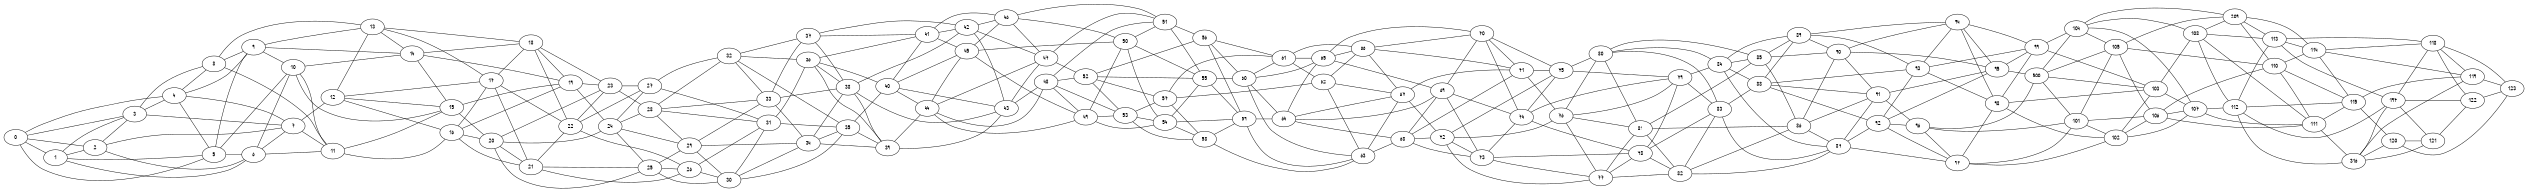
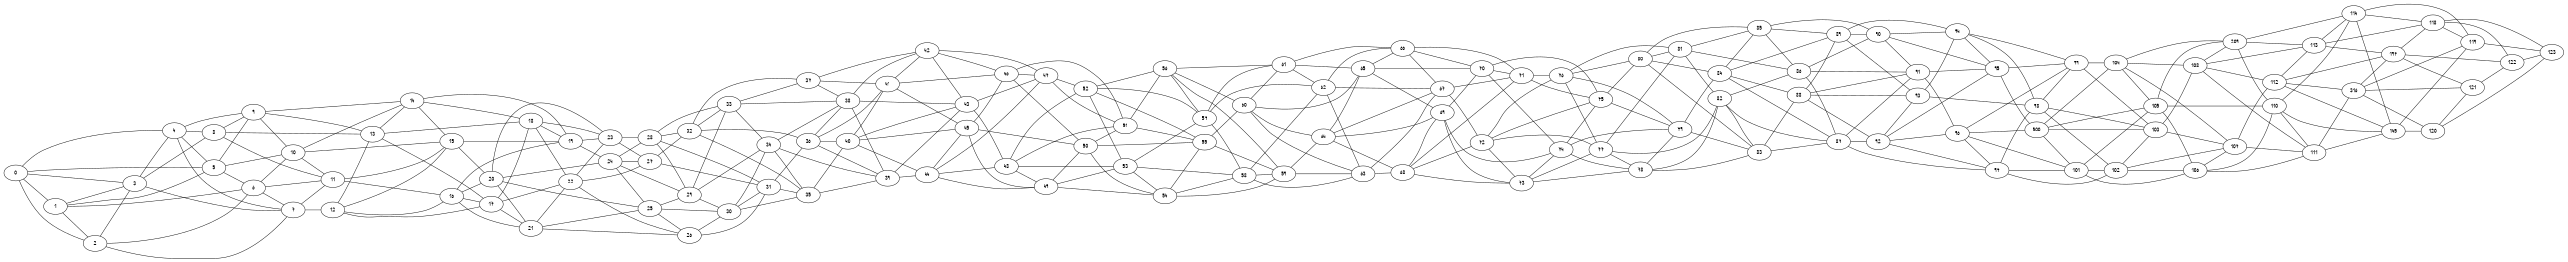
edge "99" -- "93": now "99" -- "96"
edge "56" -- "57": added
node "115": label "115" -> "145"
edge "62" -- "58": added
